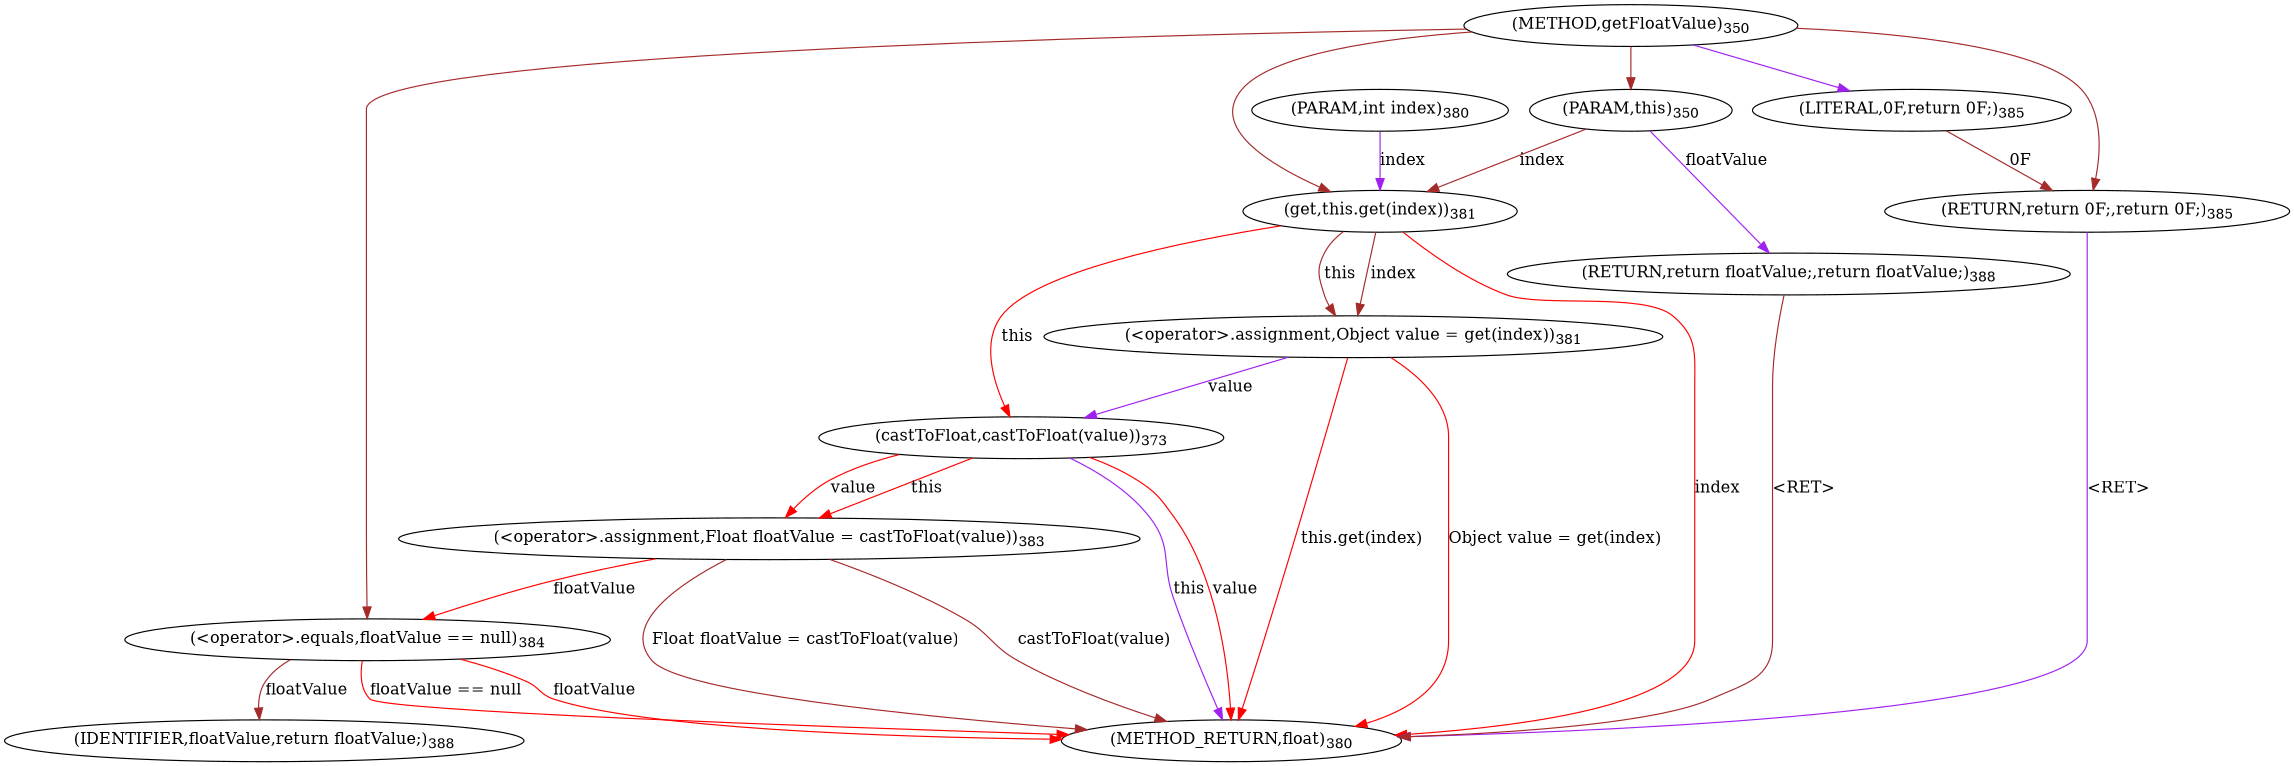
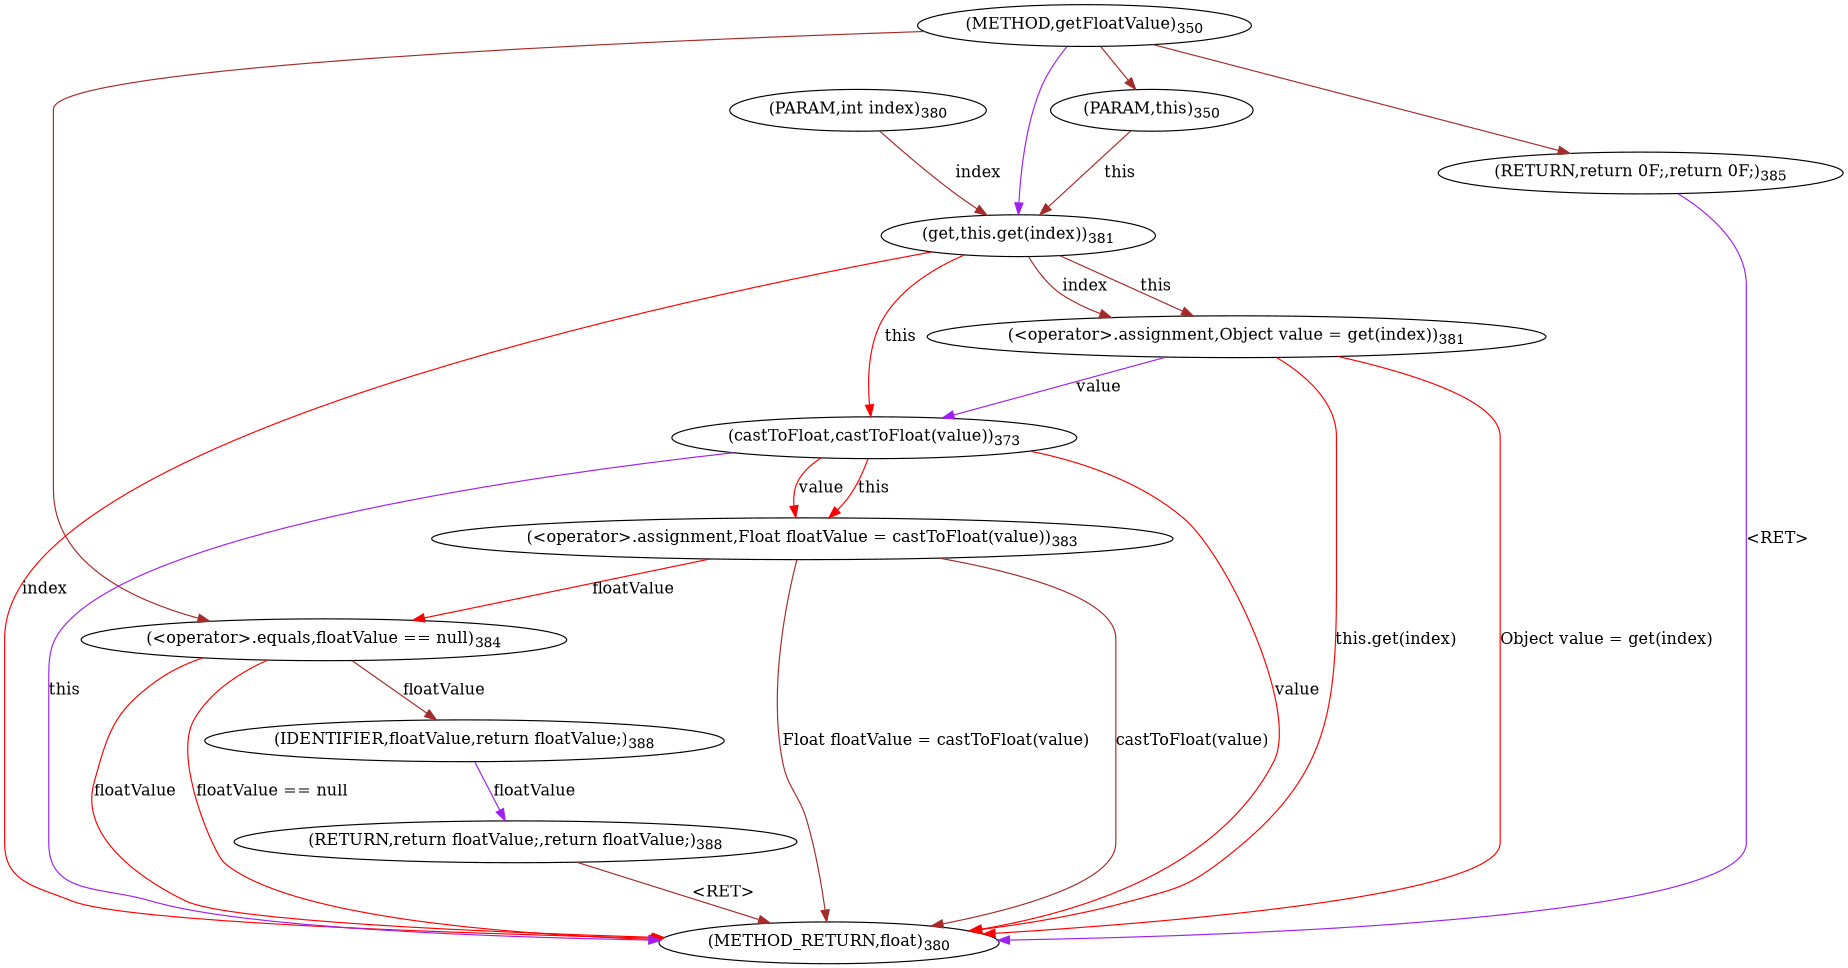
edge "(METHOD,getFloatValue)" -> "(get,this.get(index))": color brown -> purple
node "(LITERAL,0F,return 0F;)": removed
edge "(PARAM,int index)" -> "(get,this.get(index))": color purple -> brown
edge "(PARAM,this)" -> "(get,this.get(index))": label "index" -> "this"
edge "(PARAM,this)" -> "(RETURN,return floatValue;,return floatValue;)": now "(IDENTIFIER,floatValue,return floatValue;)" -> "(RETURN,return floatValue;,return floatValue;)"
